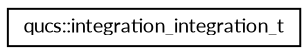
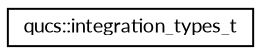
node "qucs::integration_integration_t": label "qucs::integration_integration_t" -> "qucs::integration_types_t"
